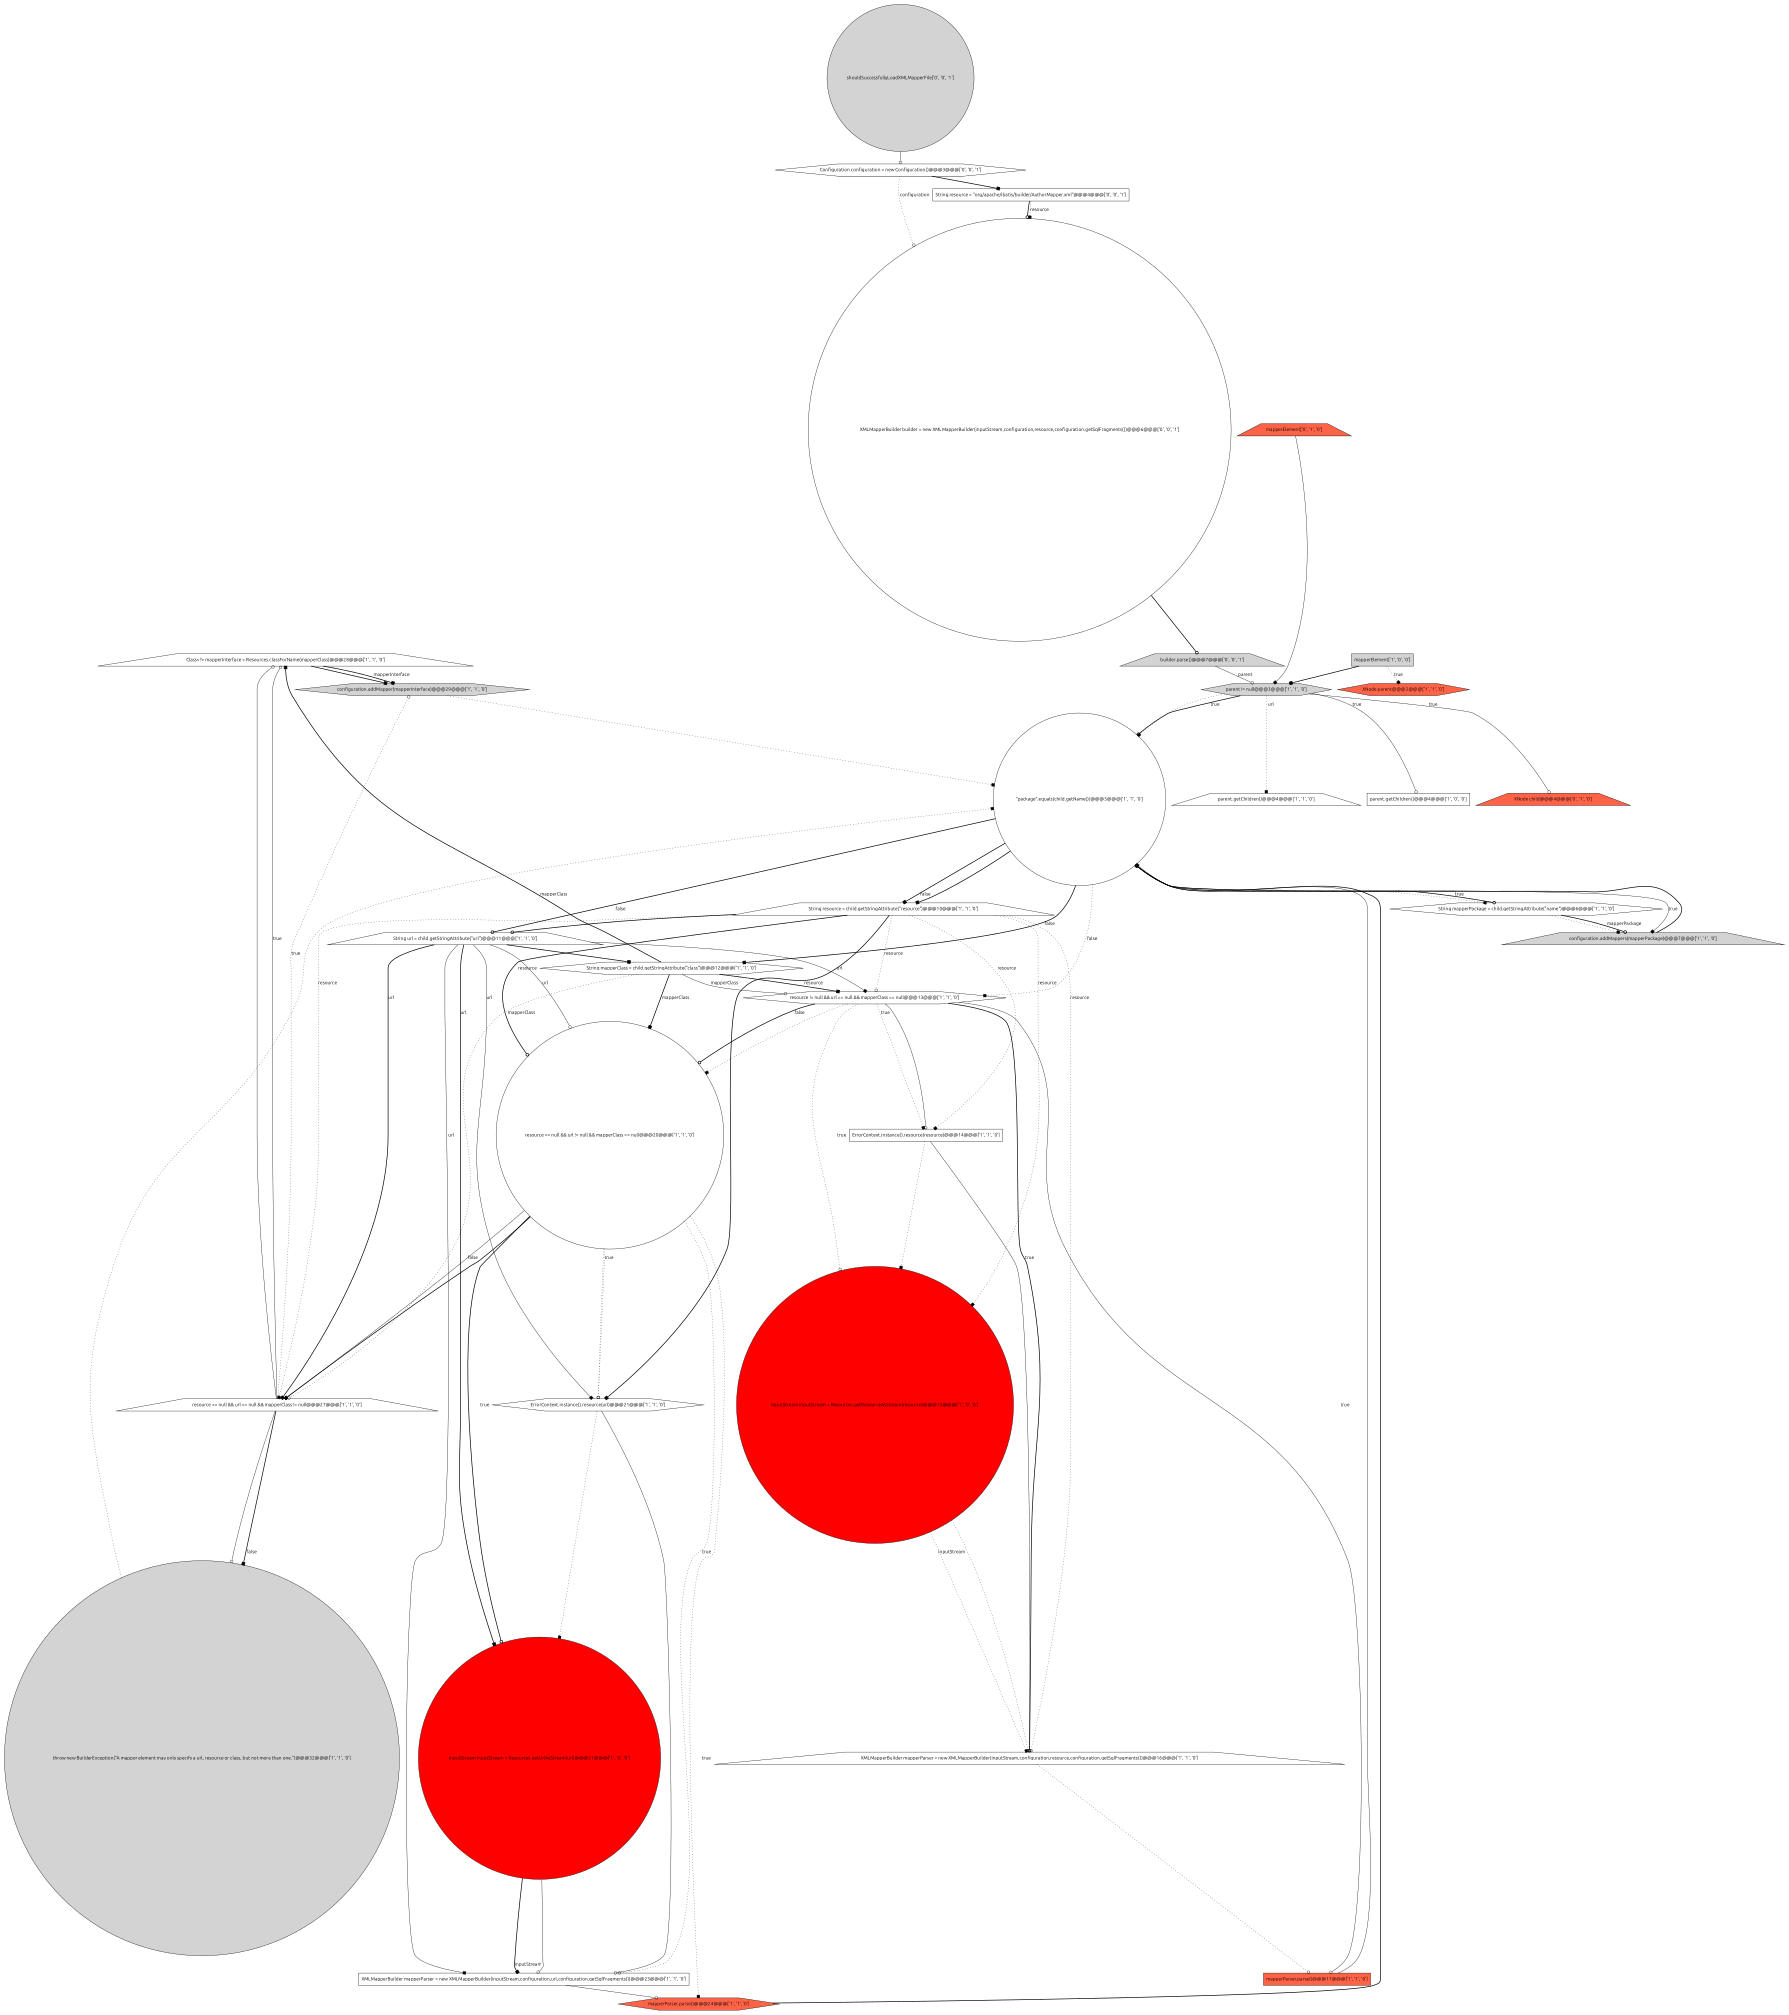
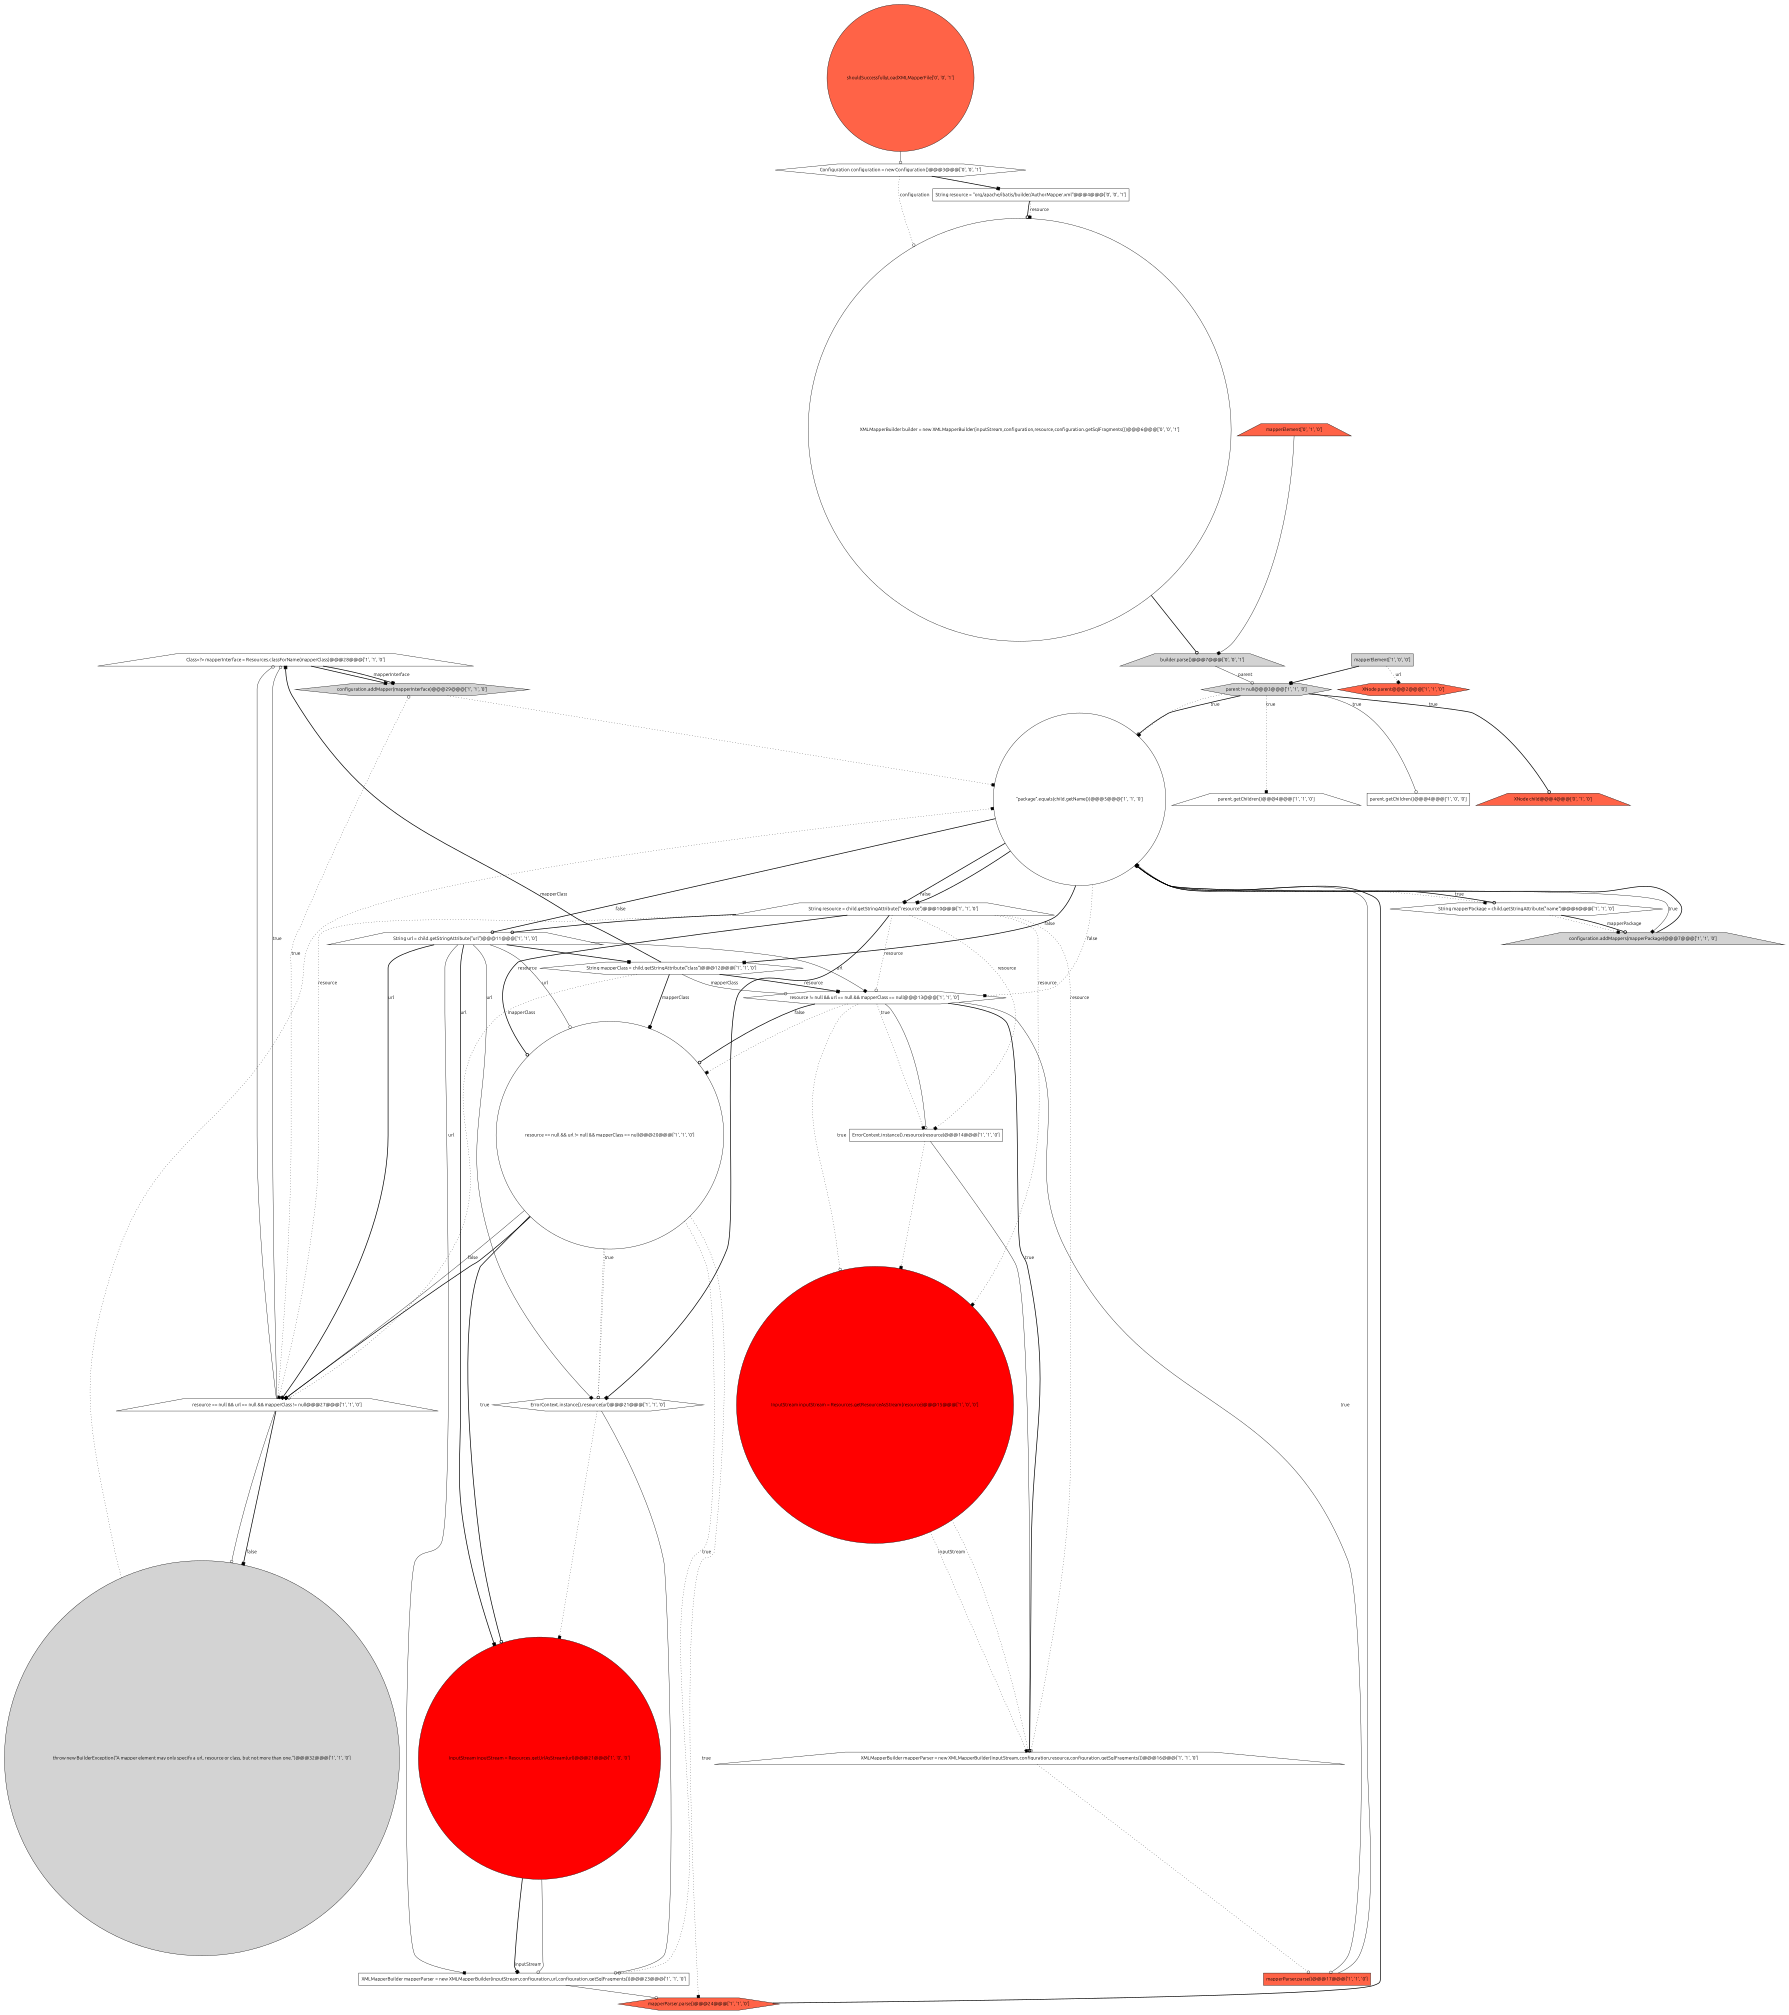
node "shouldSuccessfullyLoadXMLMapperFile['0', '0', '1']": fillcolor lightgray -> tomato
edge "mapperElement['0', '1', '0']" -> "parent != null@@@3@@@['1', '1', '0']": now "mapperElement['0', '1', '0']" -> "builder.parse()@@@7@@@['0', '0', '1']"
edge "mapperElement['1', '0', '0']" -> "XNode parent@@@2@@@['1', '1', '0']": label "true" -> "url"
edge "parent != null@@@3@@@['1', '1', '0']" -> "parent.getChildren()@@@4@@@['1', '1', '0']": label "url" -> "true"
edge "parent != null@@@3@@@['1', '1', '0']" -> "XNode child@@@4@@@['0', '1', '0']": style solid -> bold
